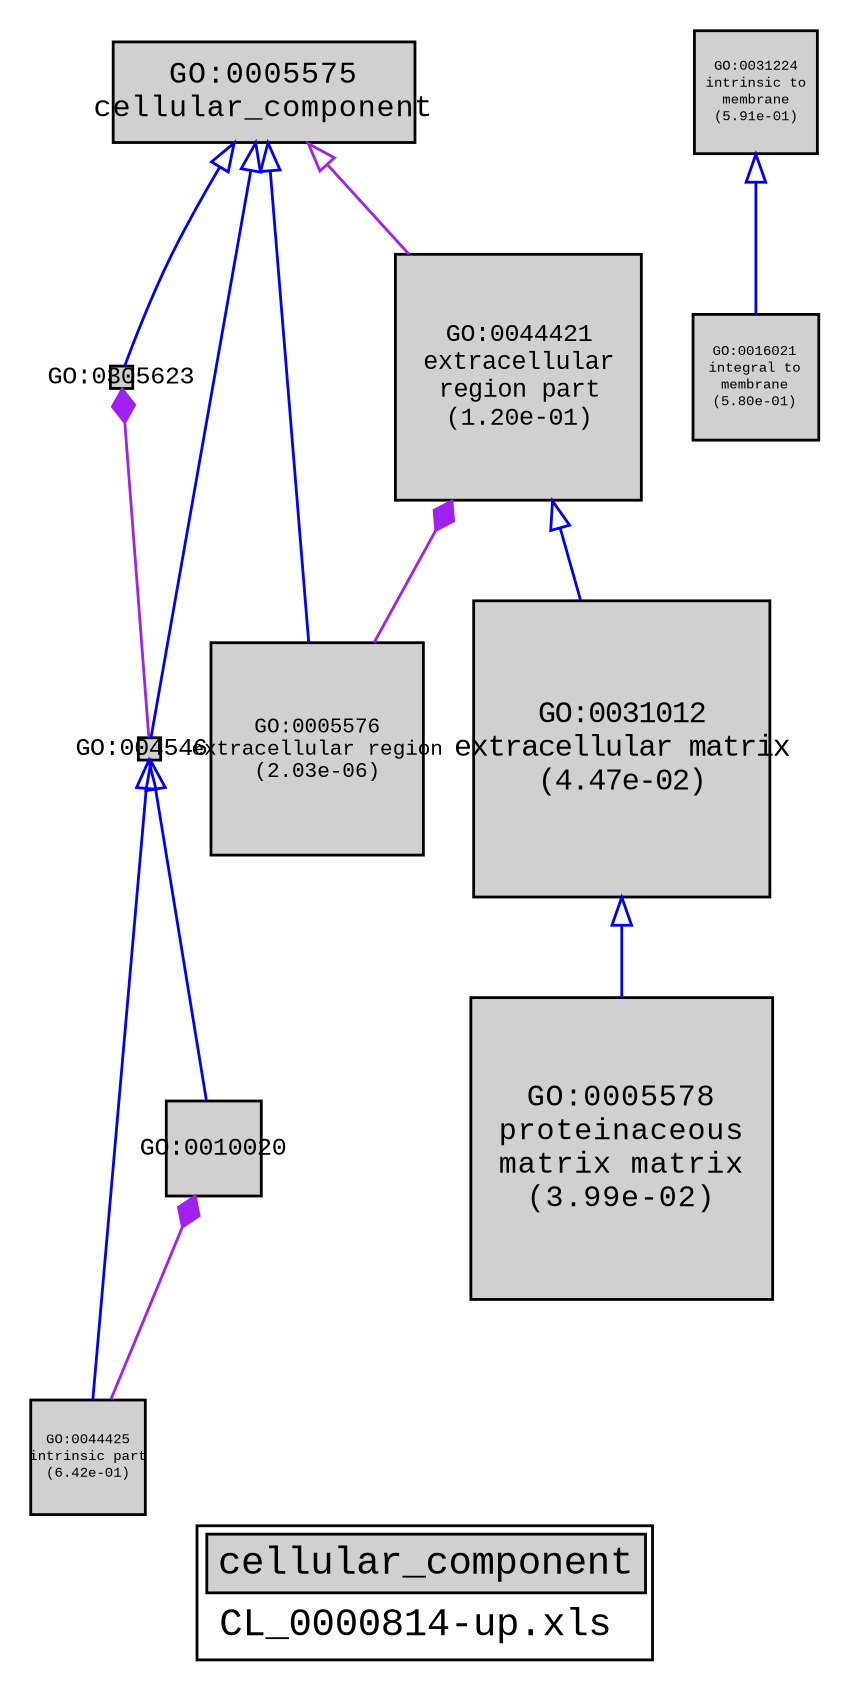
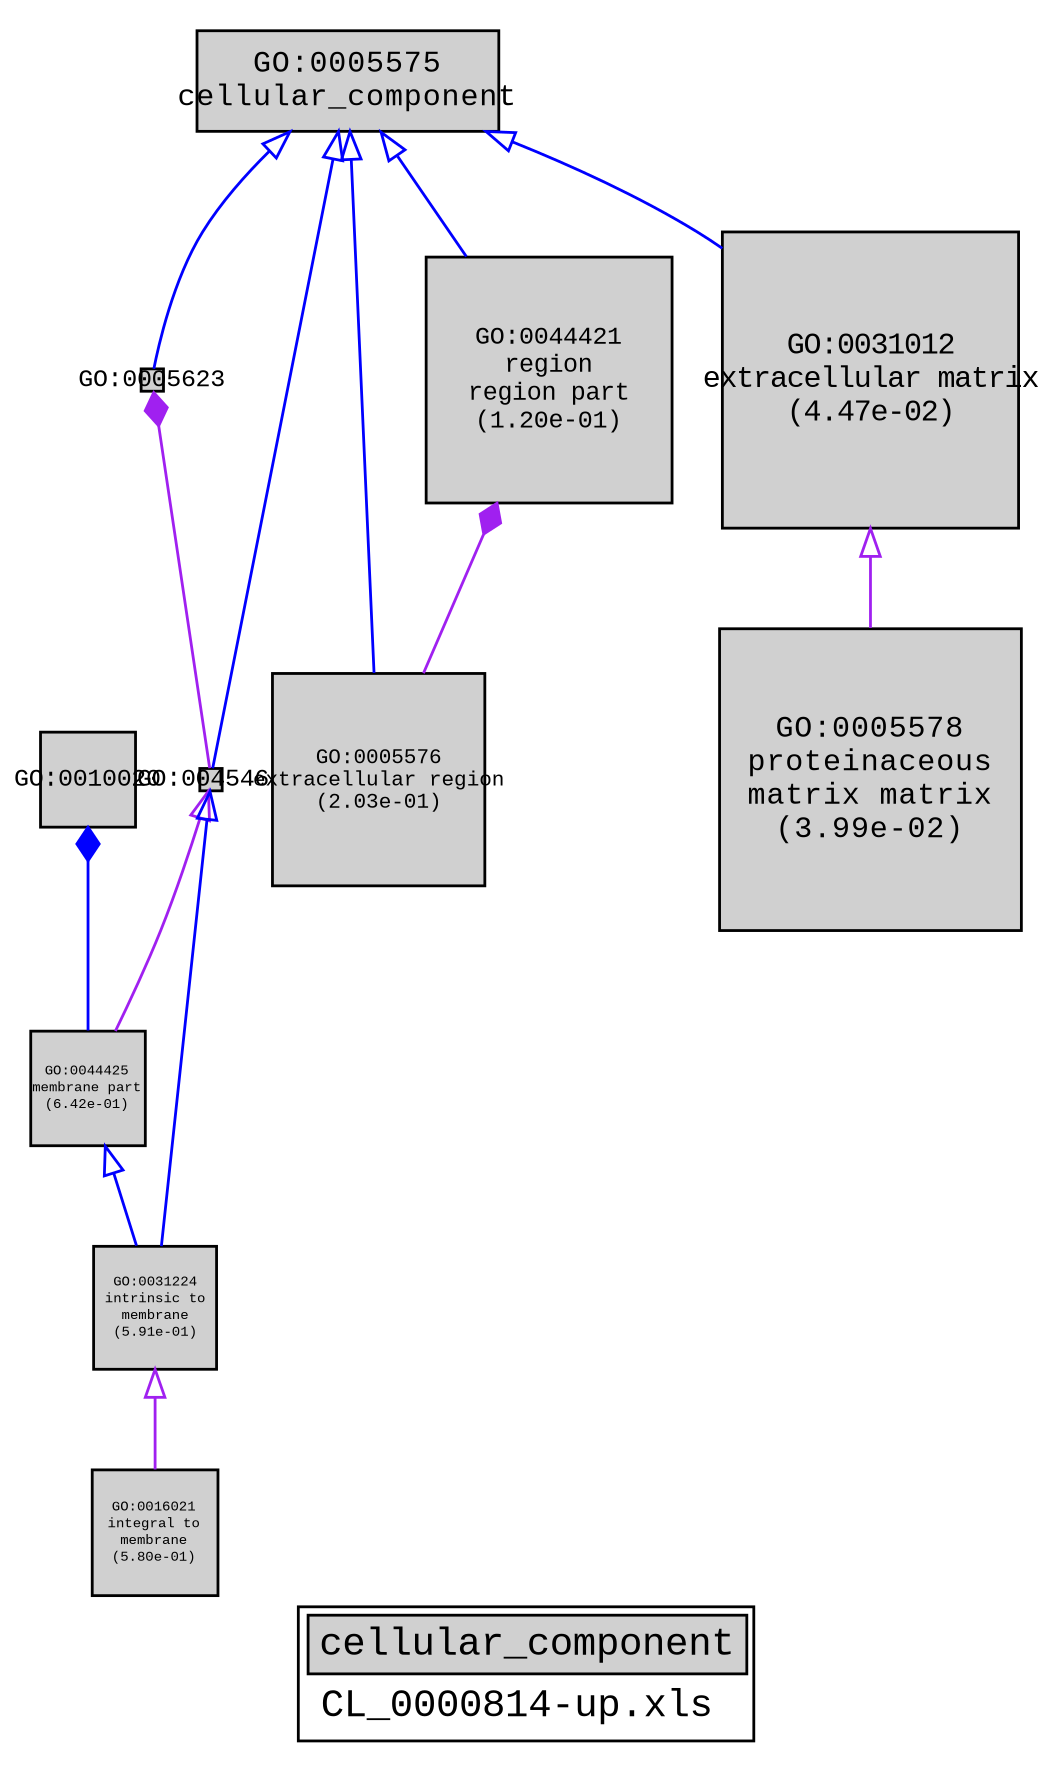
edge "GO:0044421" -> "GO:0005575": color purple -> blue
edge "GO:0016021" -> "GO:0031224": color blue -> purple
node "GO:0044421": text "extracellular" -> "region"
node "GO:0305623": label "GO:0305623" -> "GO:0005623"
edge "GO:0031012" -> "GO:0044421": now "GO:0031012" -> "GO:0005575"
node "GO:0005576": text "(2.03e-06)" -> "(2.03e-01)"
edge "GO:0010020" -> "GO:0045464": now "GO:0031224" -> "GO:0045464"
edge "GO:0005578" -> "GO:0031012": color blue -> purple
edge "GO:0044425" -> "GO:0045464": color blue -> purple
edge "GO:0031224" -> "GO:0044425": added
edge "GO:0044425" -> "GO:0010020": color purple -> blue
node "GO:0044425": text "intrinsic part" -> "membrane part"
